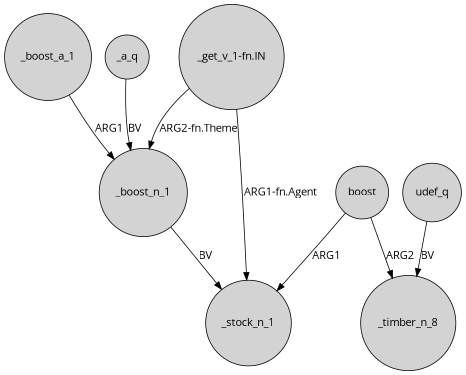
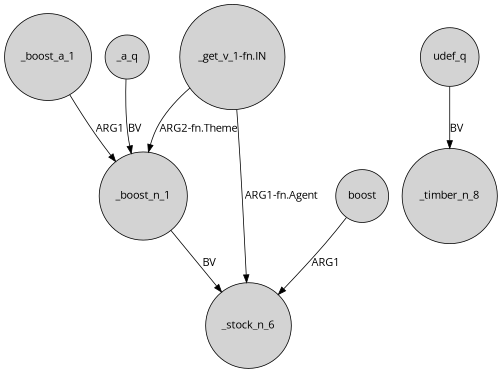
edge "boost" -> "_timber_n_8": removed, label "ARG2"
node "_stock_n_1": label "_stock_n_1" -> "_stock_n_6"
